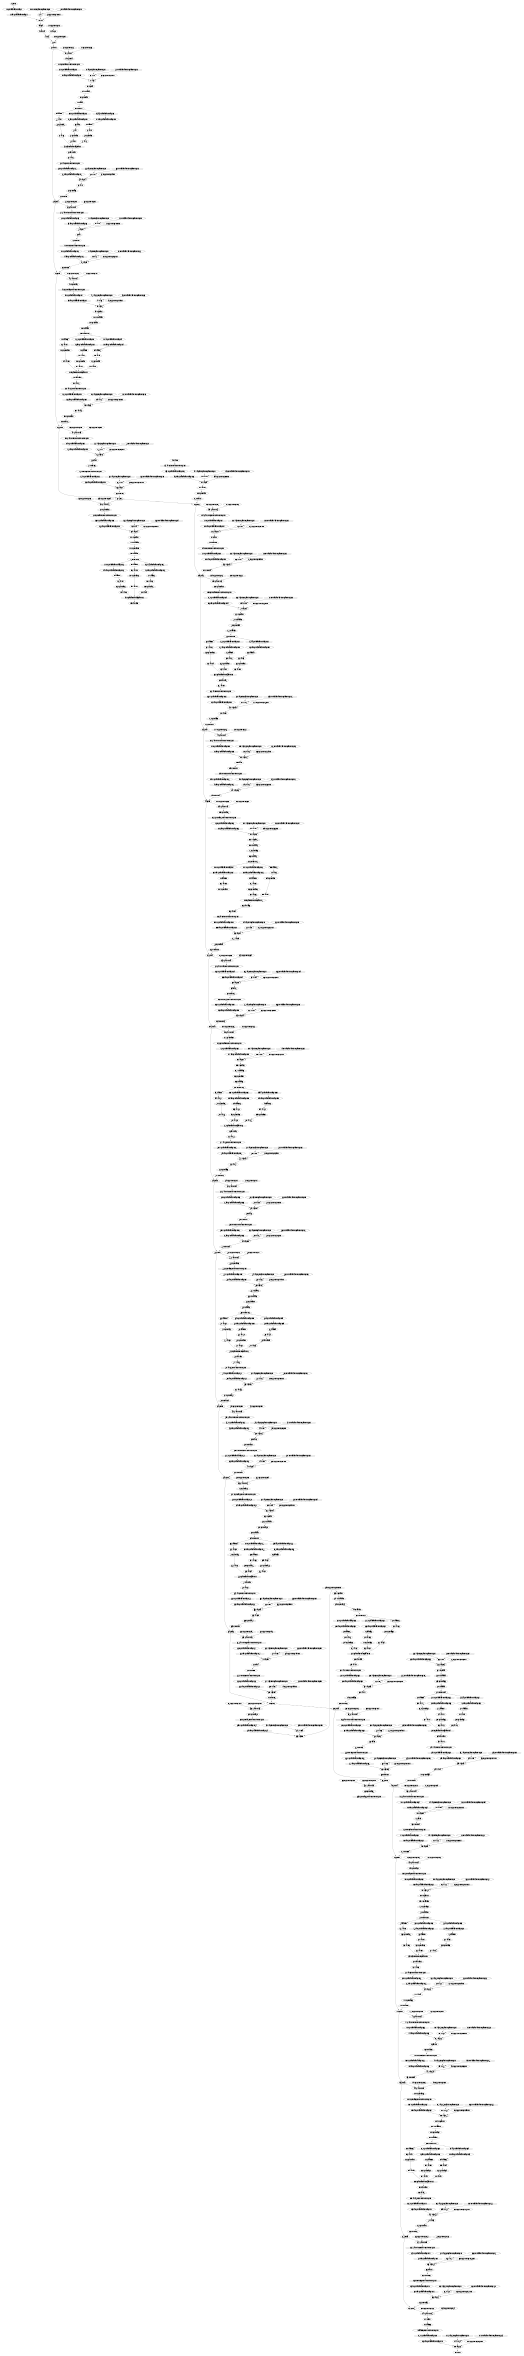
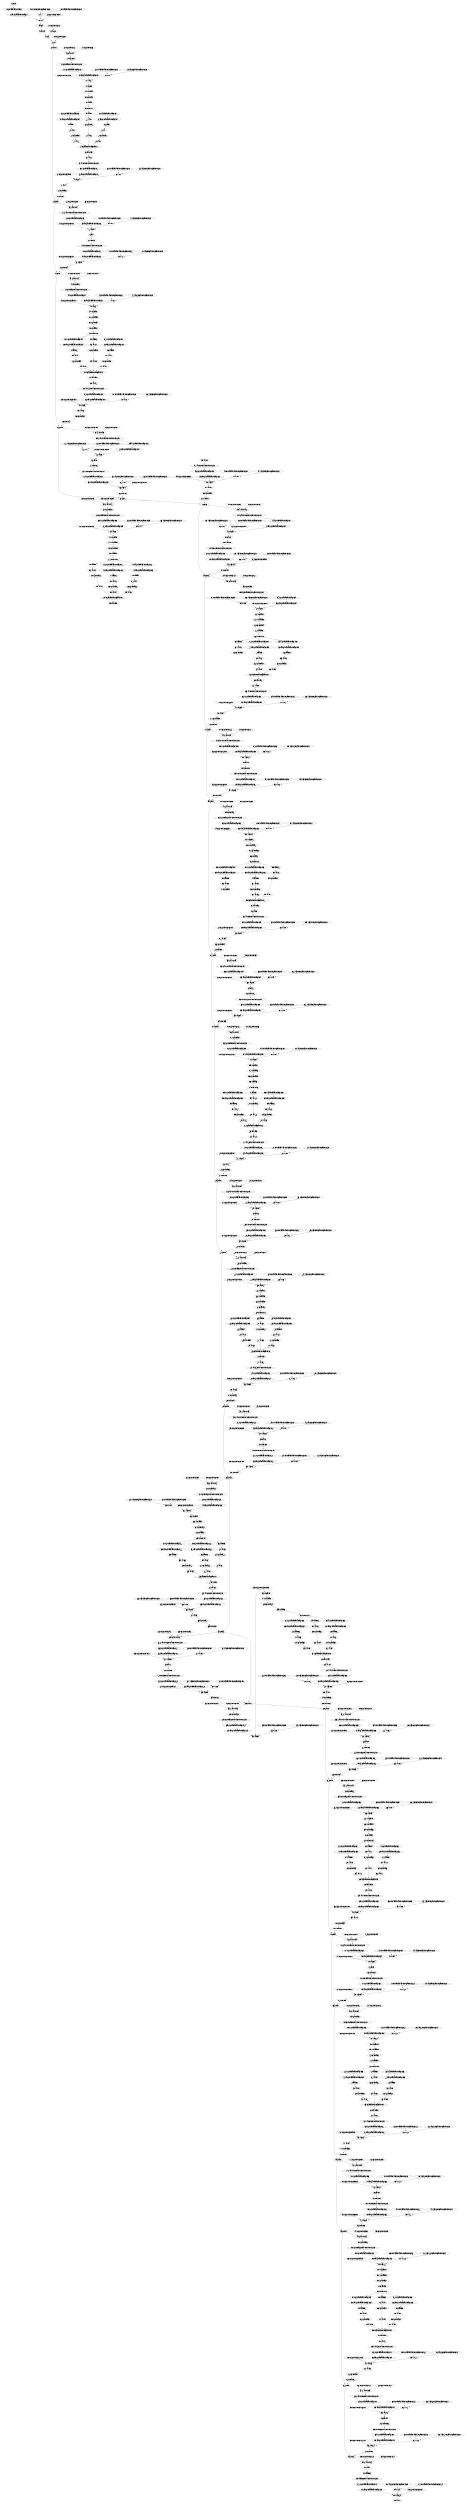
node "261 view_29": removed
node "660 quantize_per_tensor_default_55": added
